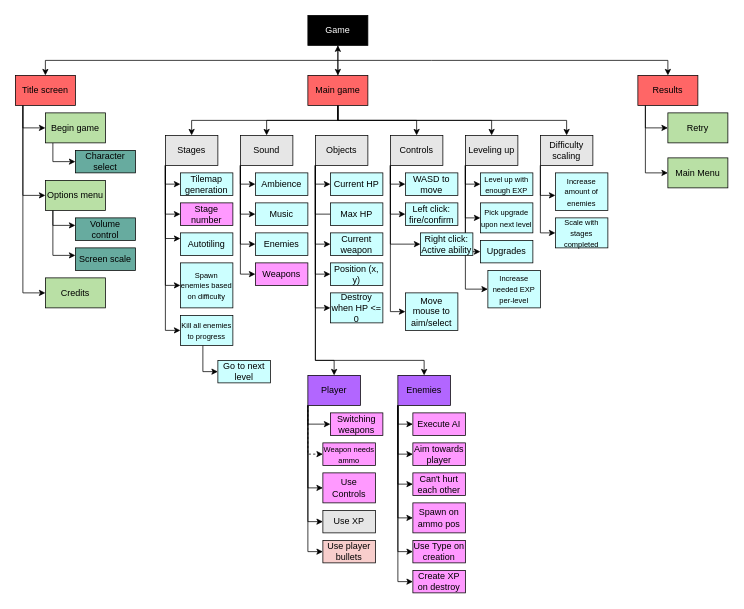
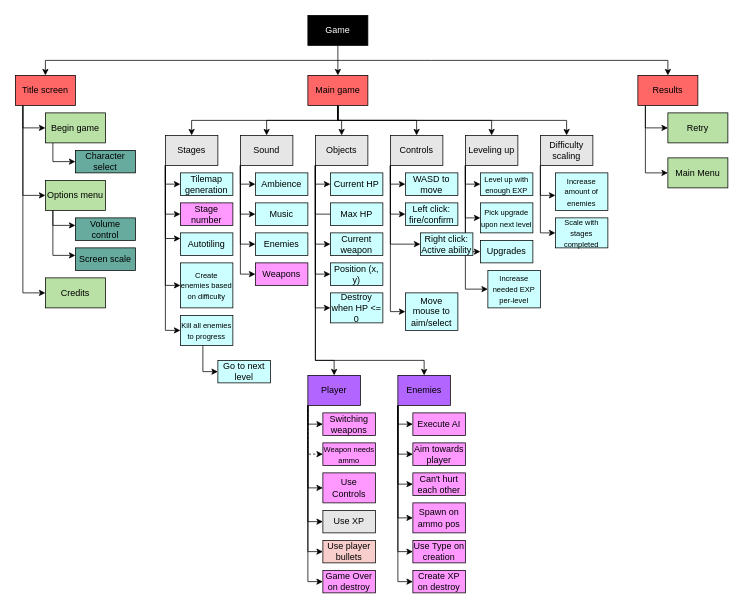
edge "Main game" -> "Game": now "Main game" -> "Objects"
node "Spawn enemies based on difficulty": label "Spawn enemies based on difficulty" -> "Create enemies based on difficulty"
node "Switching weapons": moved (357, 424) -> (349, 424)
edge "Player" -> "Game Over on destroy": added
node "Game Over on destroy": added
